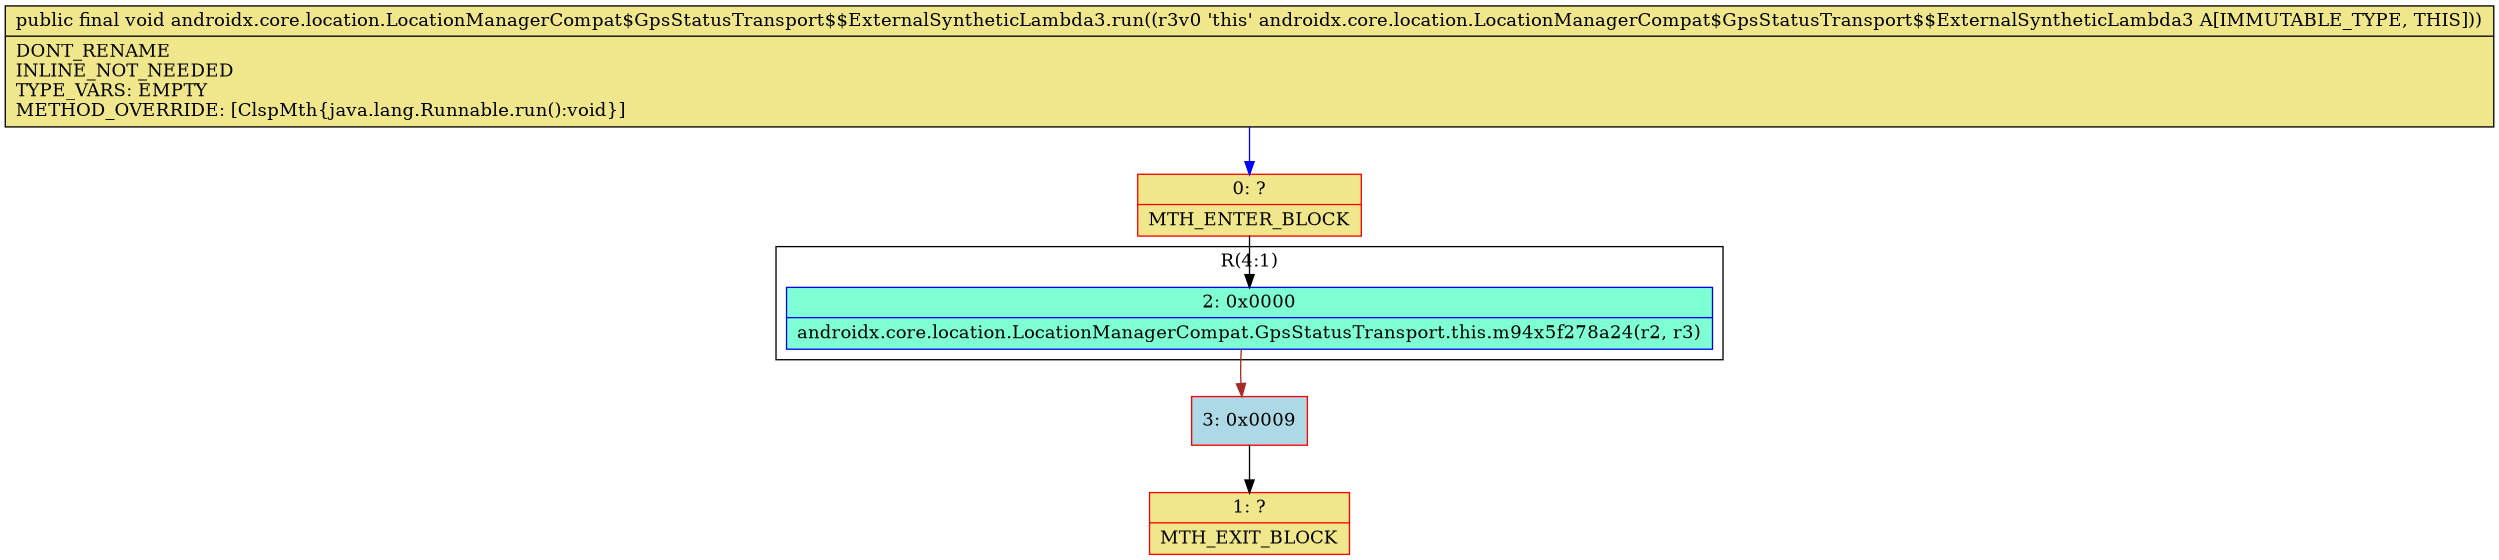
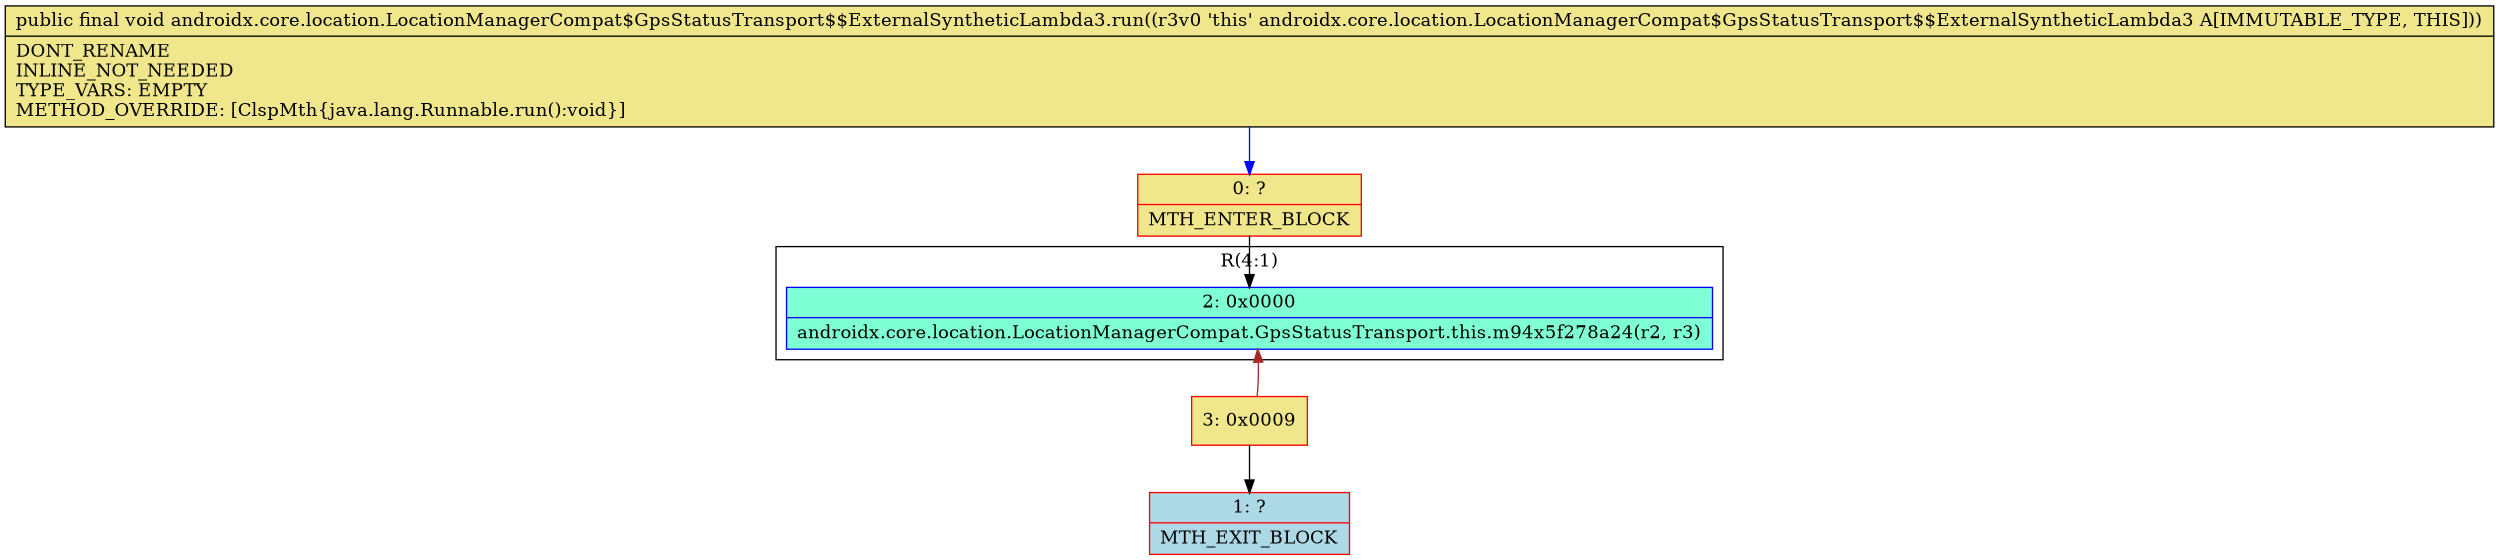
edge "2: 0x0000" -> "3: 0x0009": reversed
node "3: 0x0009": fillcolor lightblue -> khaki
node "1: ?": fillcolor khaki -> lightblue
